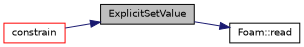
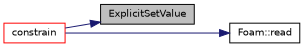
edge "ExplicitSetValue" -> "Foam::read": now "constrain" -> "Foam::read"
